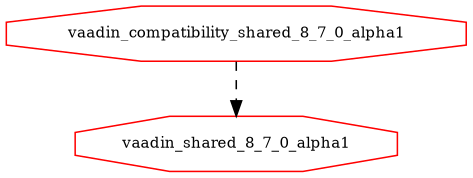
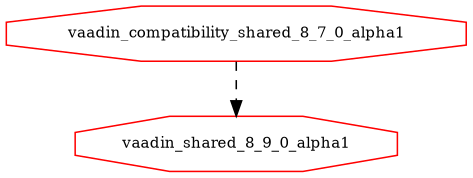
node "vaadin_shared_8_7_0_alpha1": label "vaadin_shared_8_7_0_alpha1" -> "vaadin_shared_8_9_0_alpha1"
